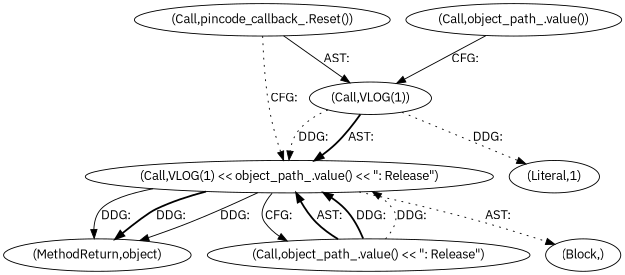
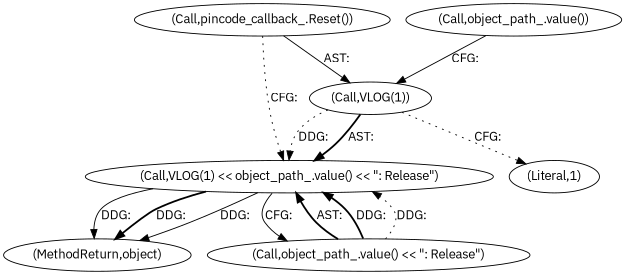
edge "(Call,VLOG(1))" -> "(Literal,1)": label "DDG: " -> "CFG: "
node "(Block,)": removed
